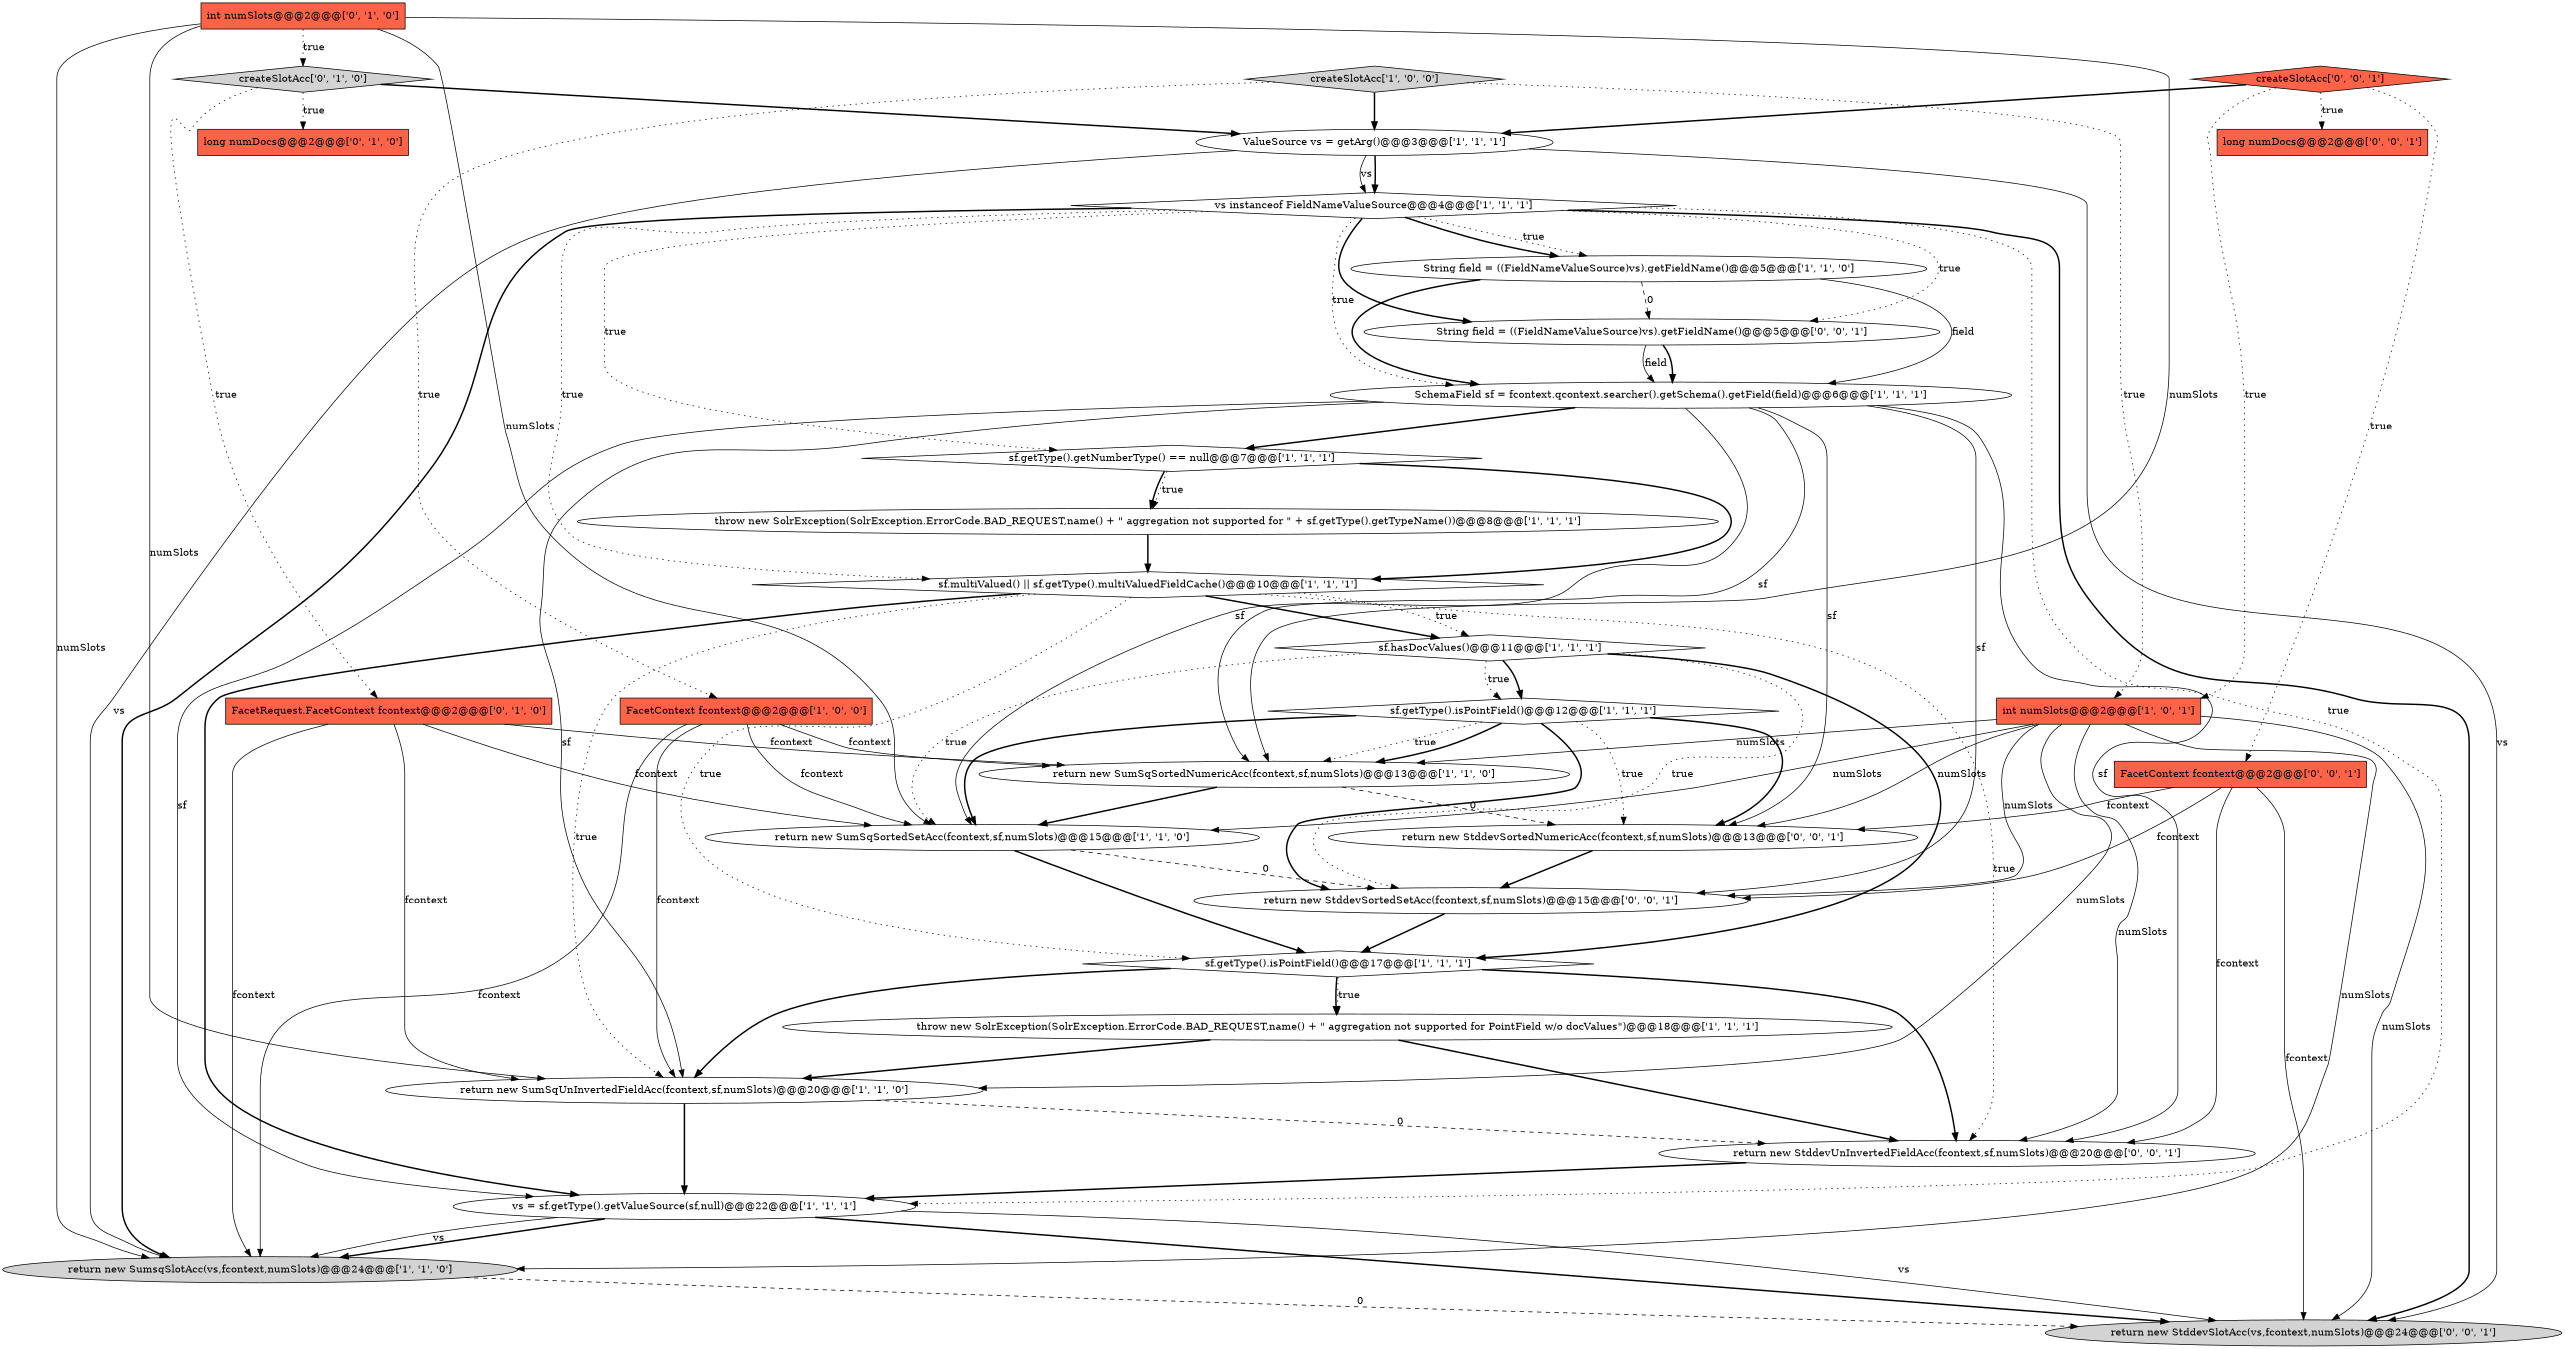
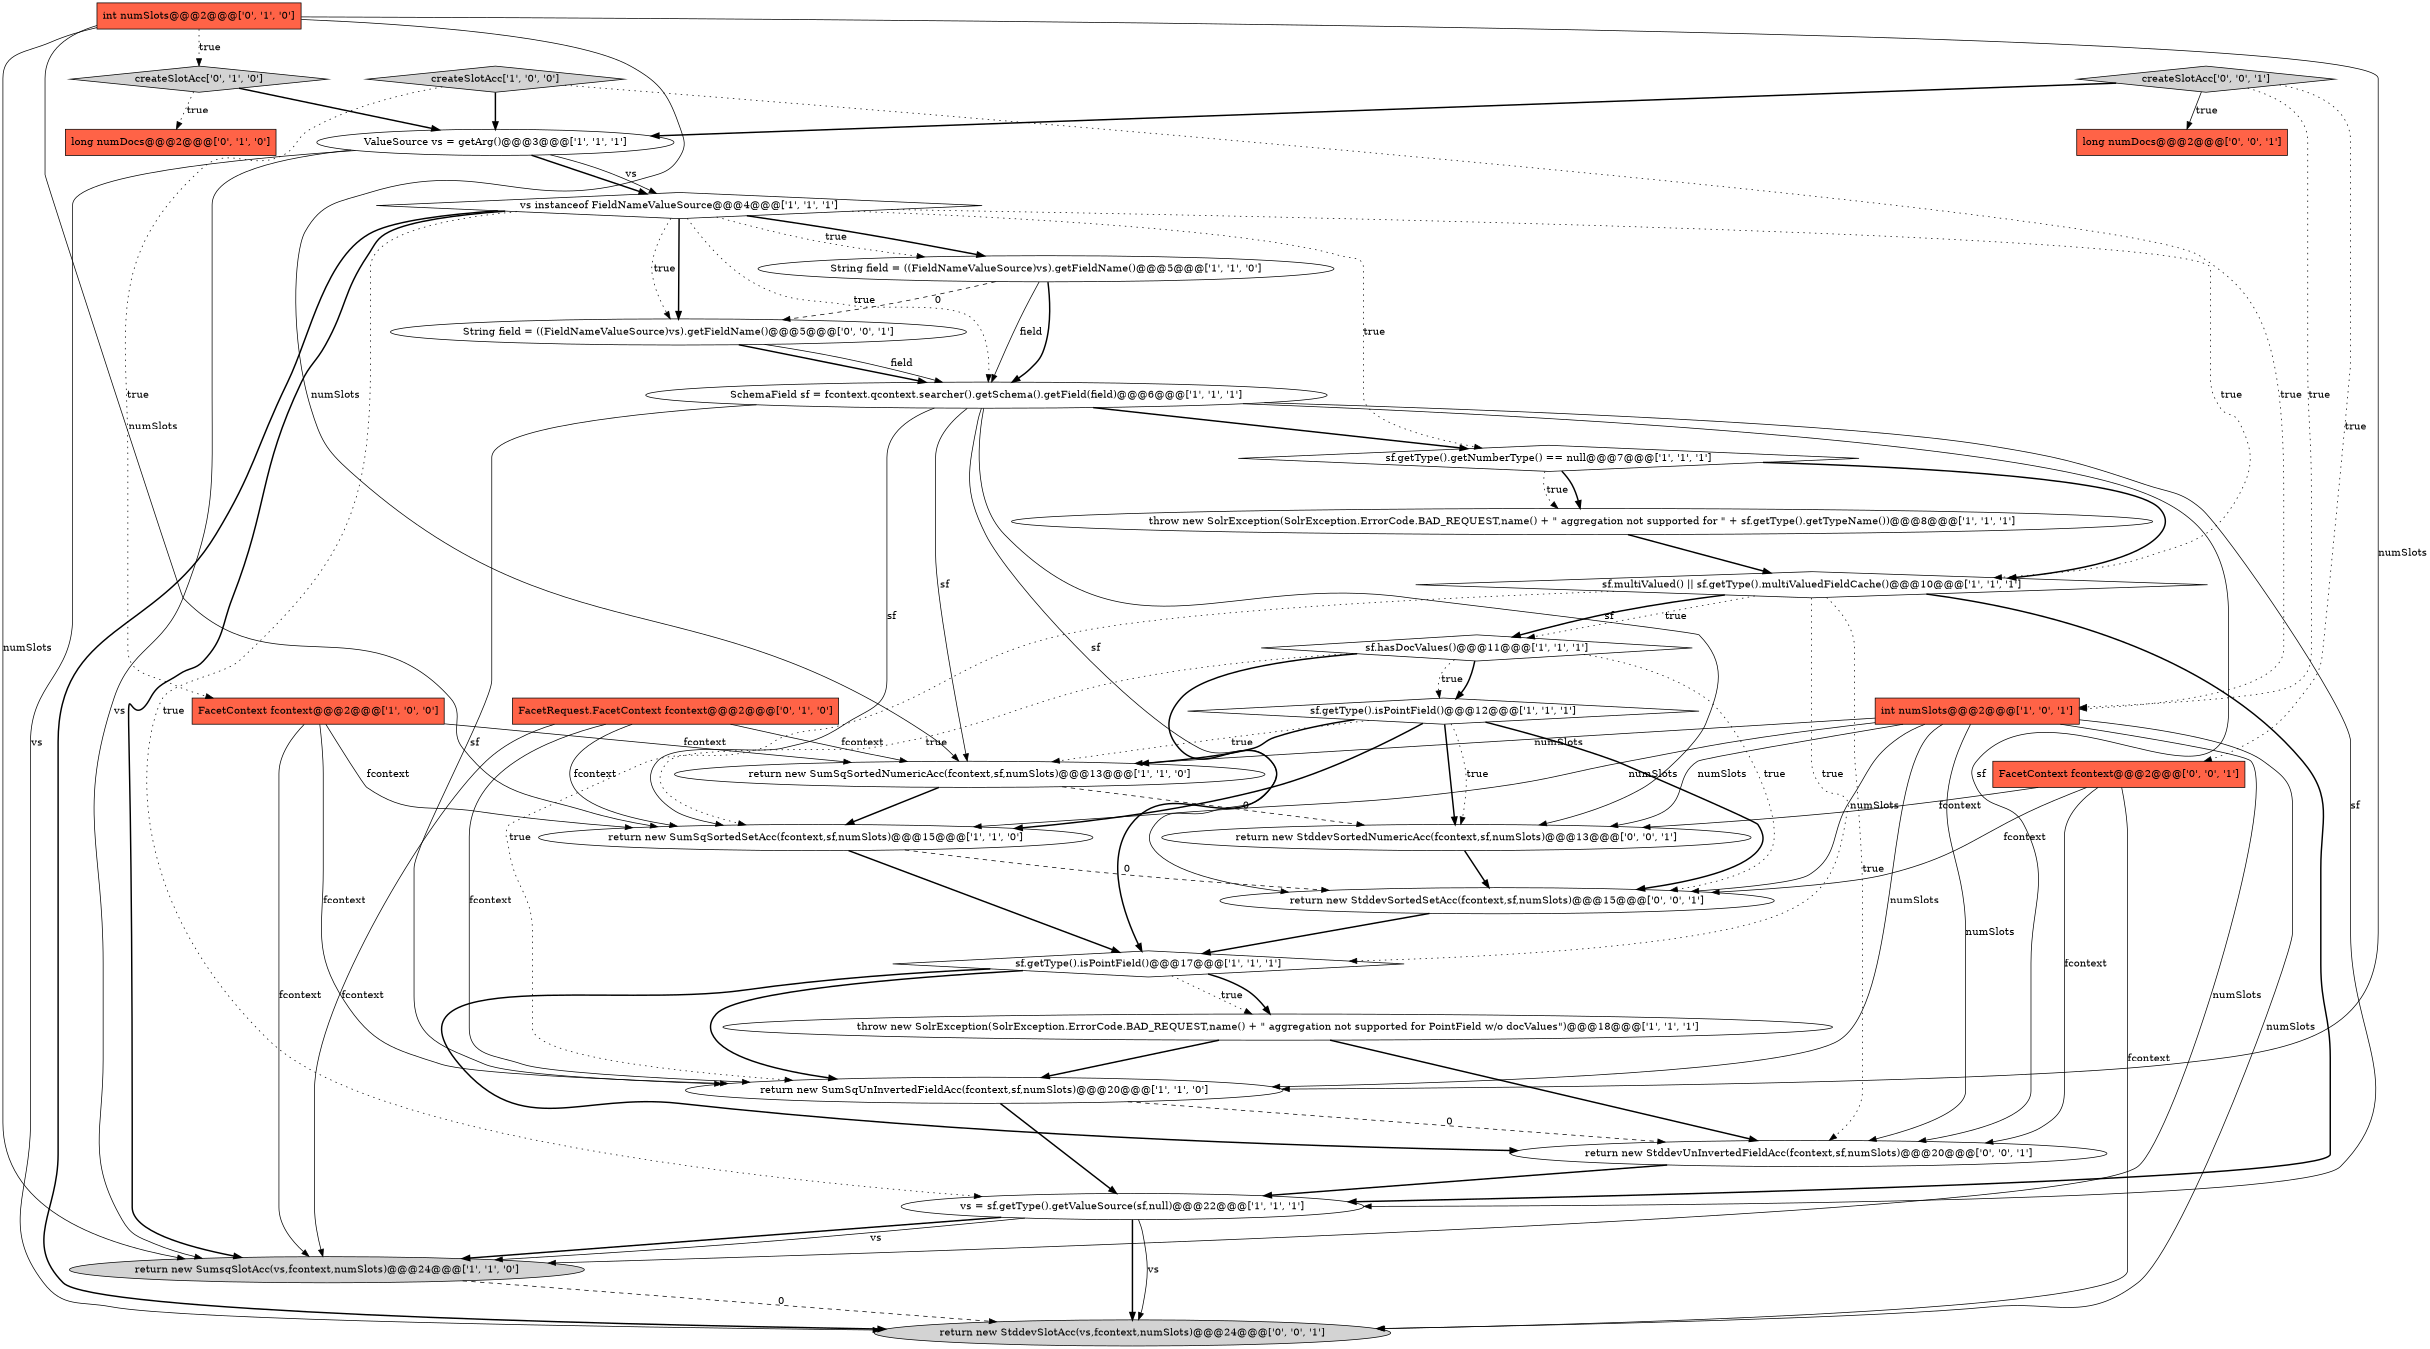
node "createSlotAcc['0', '0', '1']": fillcolor tomato -> lightgray
edge "createSlotAcc['0', '0', '1']" -> "long numDocs@@@2@@@['0', '0', '1']": style dotted -> solid
edge "createSlotAcc['0', '1', '0']" -> "FacetRequest.FacetContext fcontext@@@2@@@['0', '1', '0']": removed, label "true"
